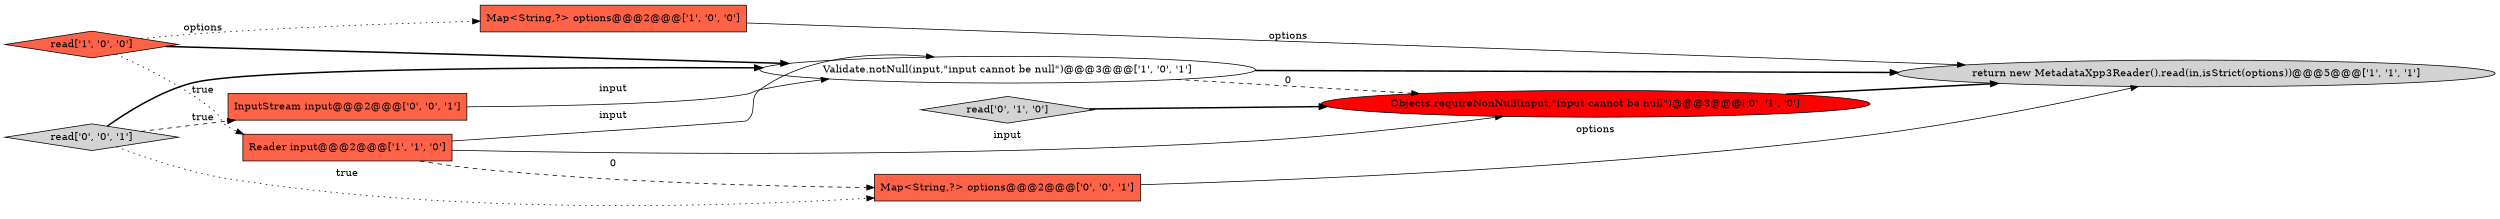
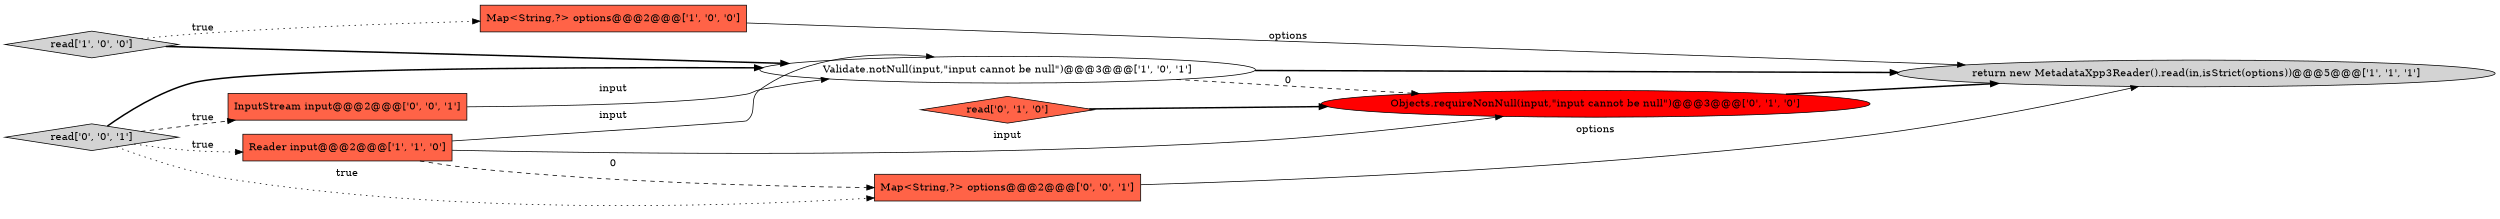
edge "read['1', '0', '0']" -> "Map<String,?> options@@@2@@@['1', '0', '0']": label "options" -> "true"
node "read['1', '0', '0']": fillcolor tomato -> lightgray
edge "read['1', '0', '0']" -> "Reader input@@@2@@@['1', '1', '0']": now "read['0', '0', '1']" -> "Reader input@@@2@@@['1', '1', '0']"
node "read['0', '1', '0']": fillcolor lightgray -> tomato
